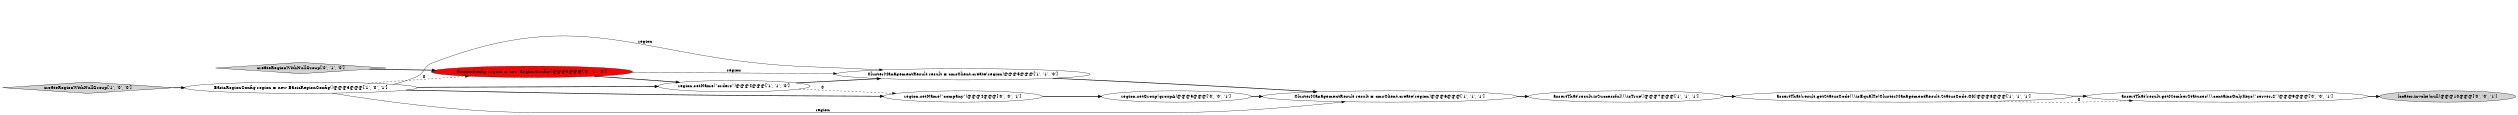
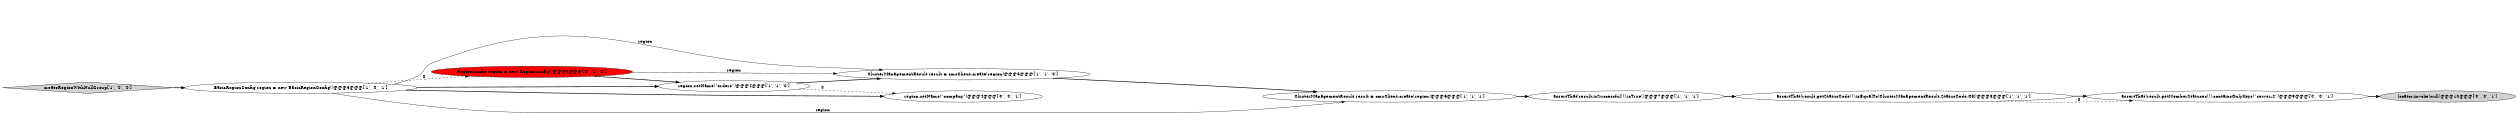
node "createRegionWithNullGroup['0', '1', '0']": removed
node "region.setGroup(groupA)@@@5@@@['0', '0', '1']": removed
